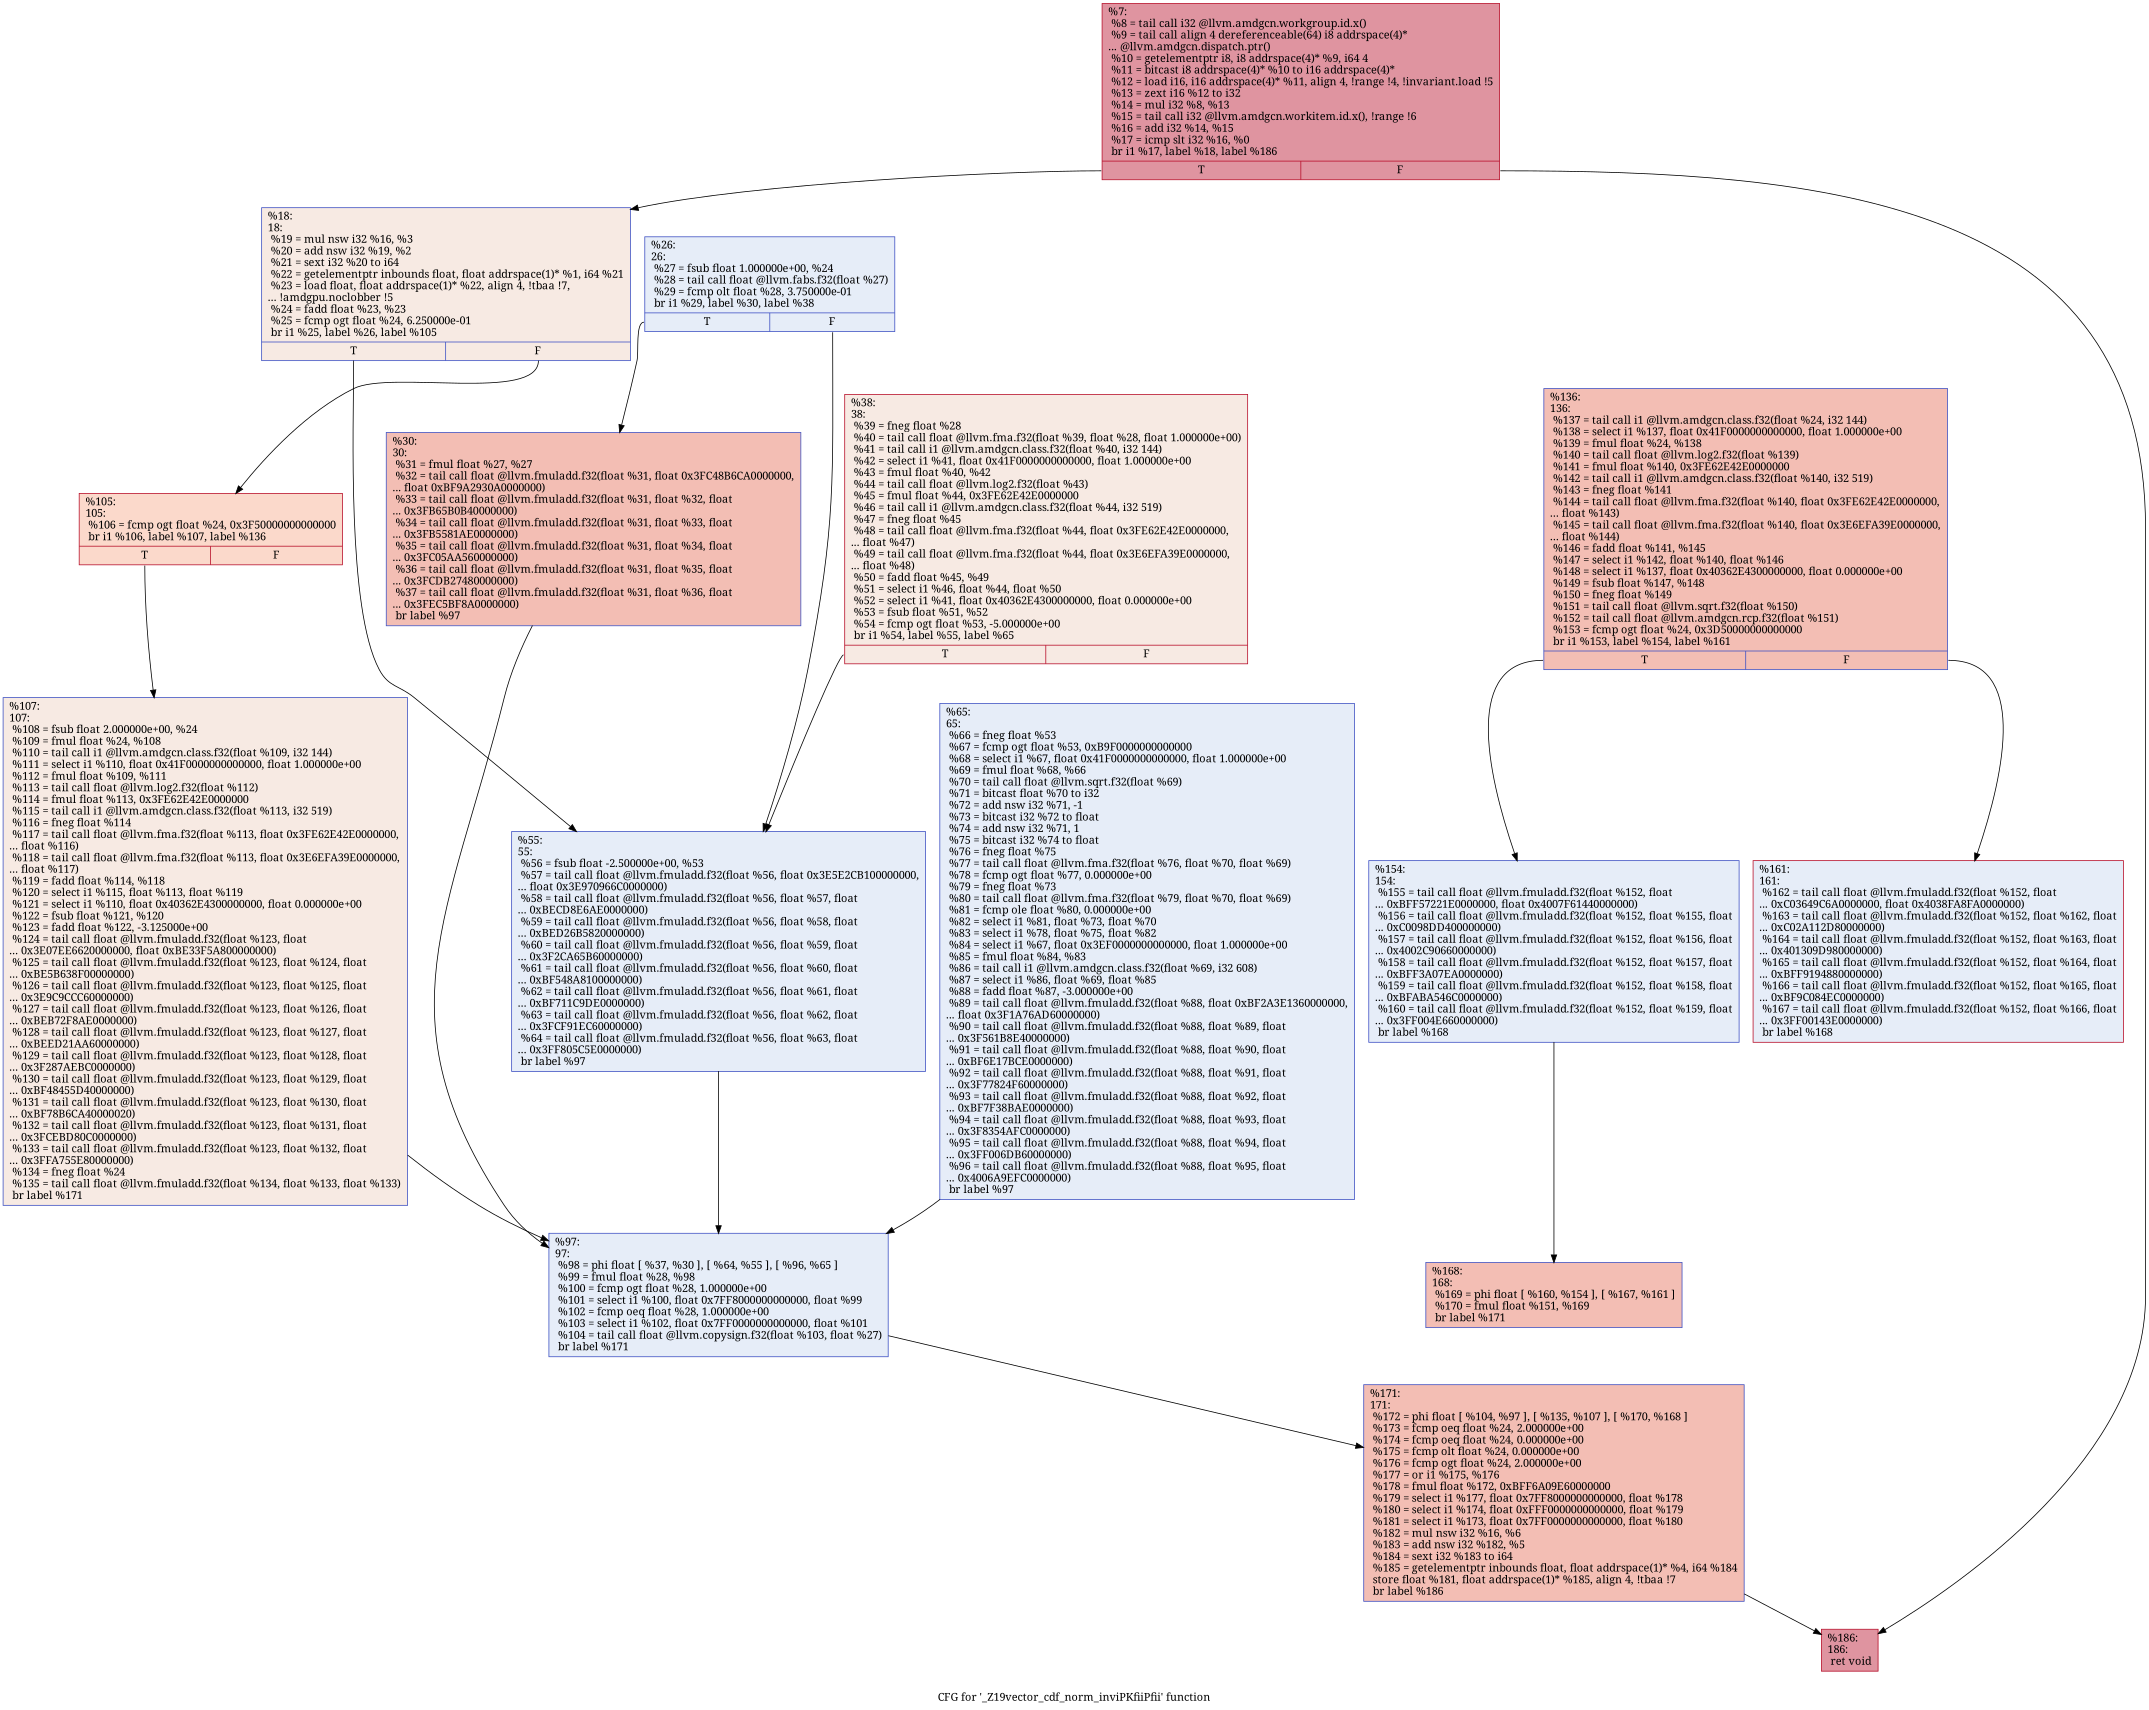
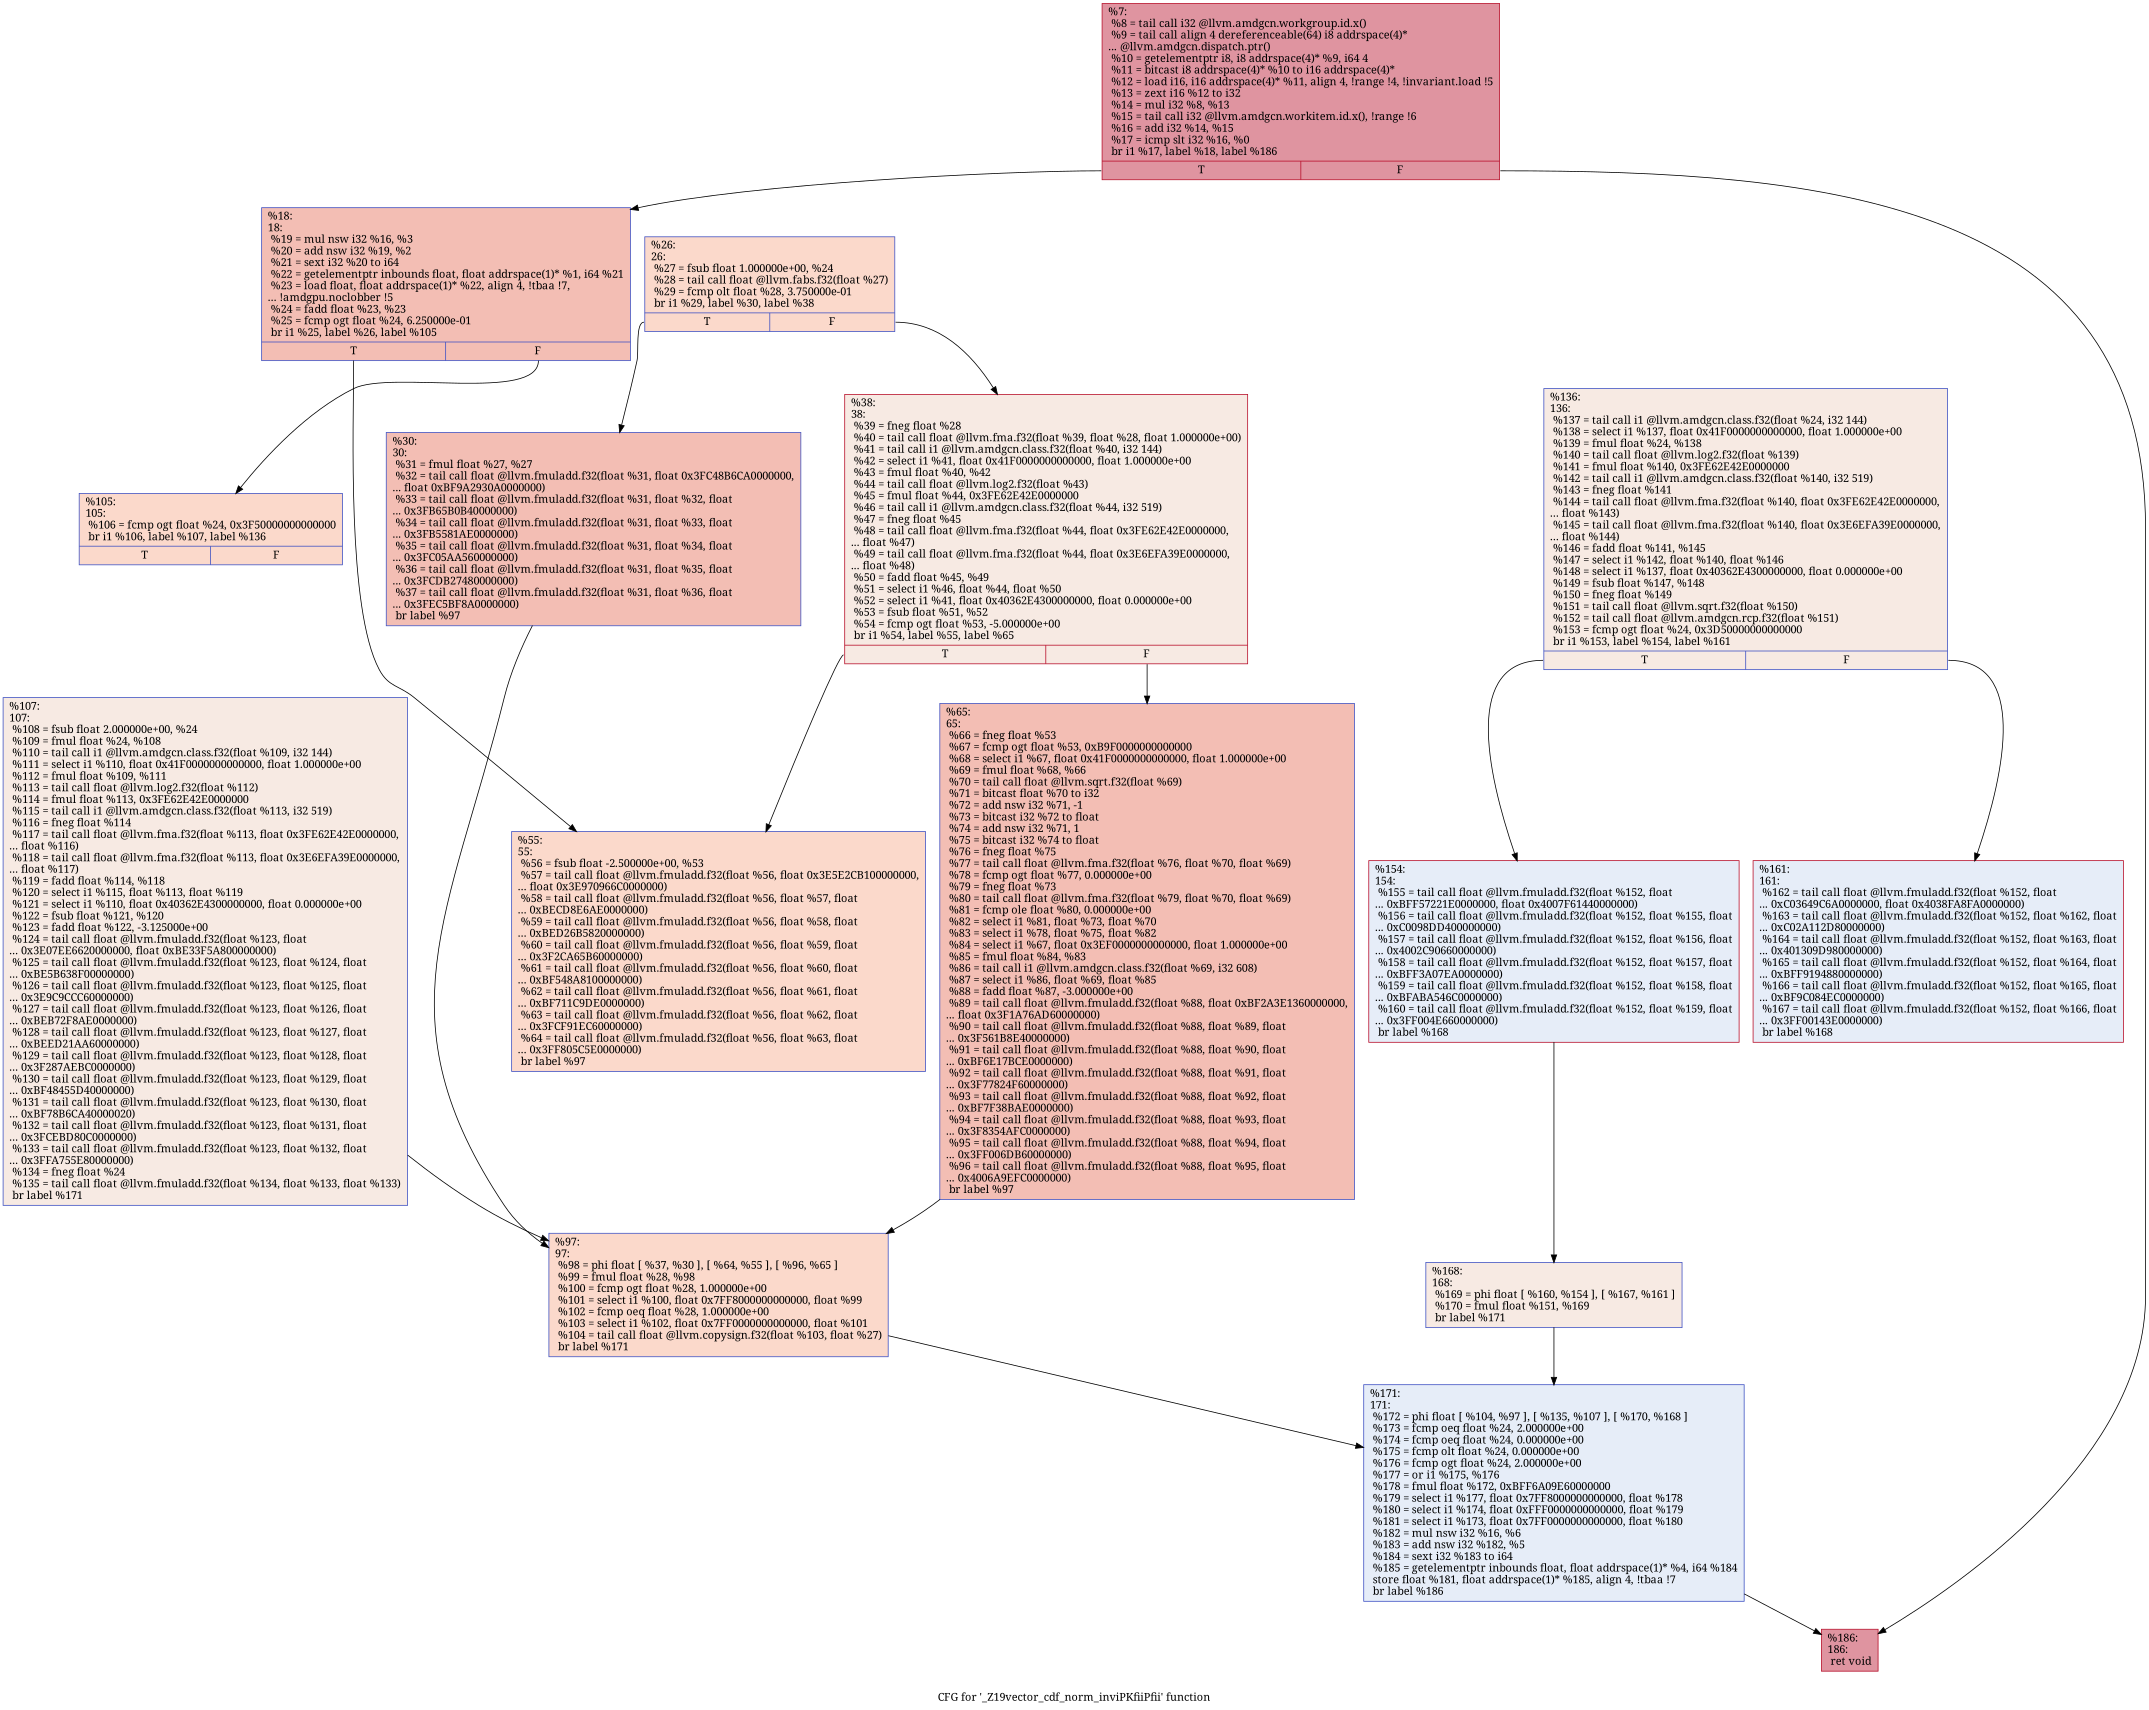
node "%18:": fillcolor #eed0c070 -> #e36c5570
node "%26:": fillcolor #c7d7f070 -> #f7a88970
node "%105:": color #b70d28ff -> #3d50c3ff
node "%136:": fillcolor #e36c5570 -> #eed0c070
edge "%26:" -> "%55:": now "%26:" -> "%38:"
edge "%105:" -> "%107:": removed
edge "%38:" -> "%65:": added
node "%55:": fillcolor #c7d7f070 -> #f7a88970
node "%65:": fillcolor #c7d7f070 -> #e36c5570
node "%154:": color #3d50c3ff -> #b70d28ff
edge "%55:" -> "%97:": removed
node "%97:": fillcolor #c7d7f070 -> #f7a88970
node "%168:": fillcolor #e36c5570 -> #eed0c070
edge "%168:" -> "%171:": added
node "%171:": fillcolor #e36c5570 -> #c7d7f070
